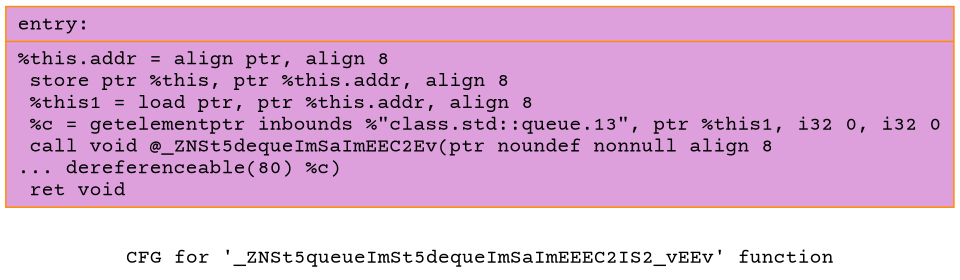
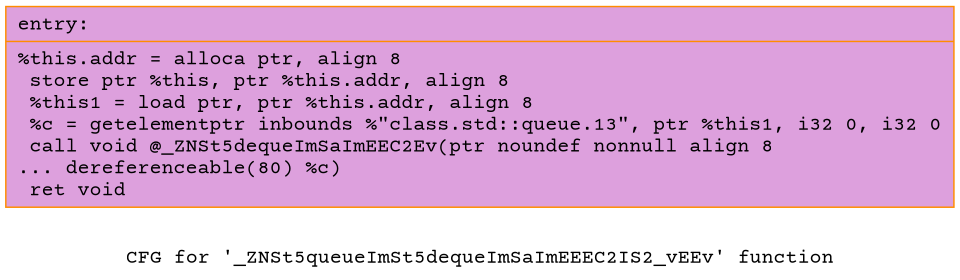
node "entry:": text "%this.addr = align ptr, align 8" -> "%this.addr = alloca ptr, align 8"
